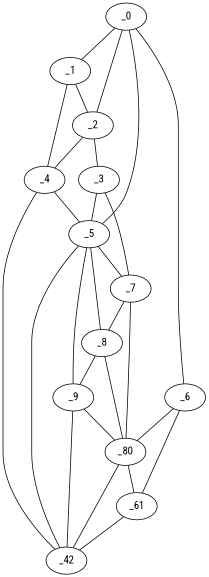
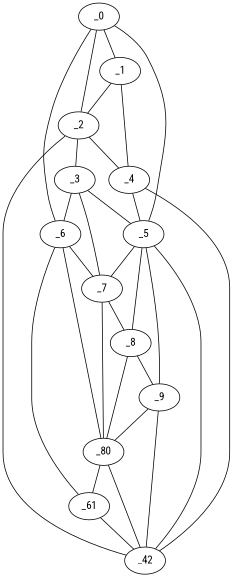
edge "_3" -- "_6": added
edge "_6" -- "_7": added
edge "_2" -- "_42": added
